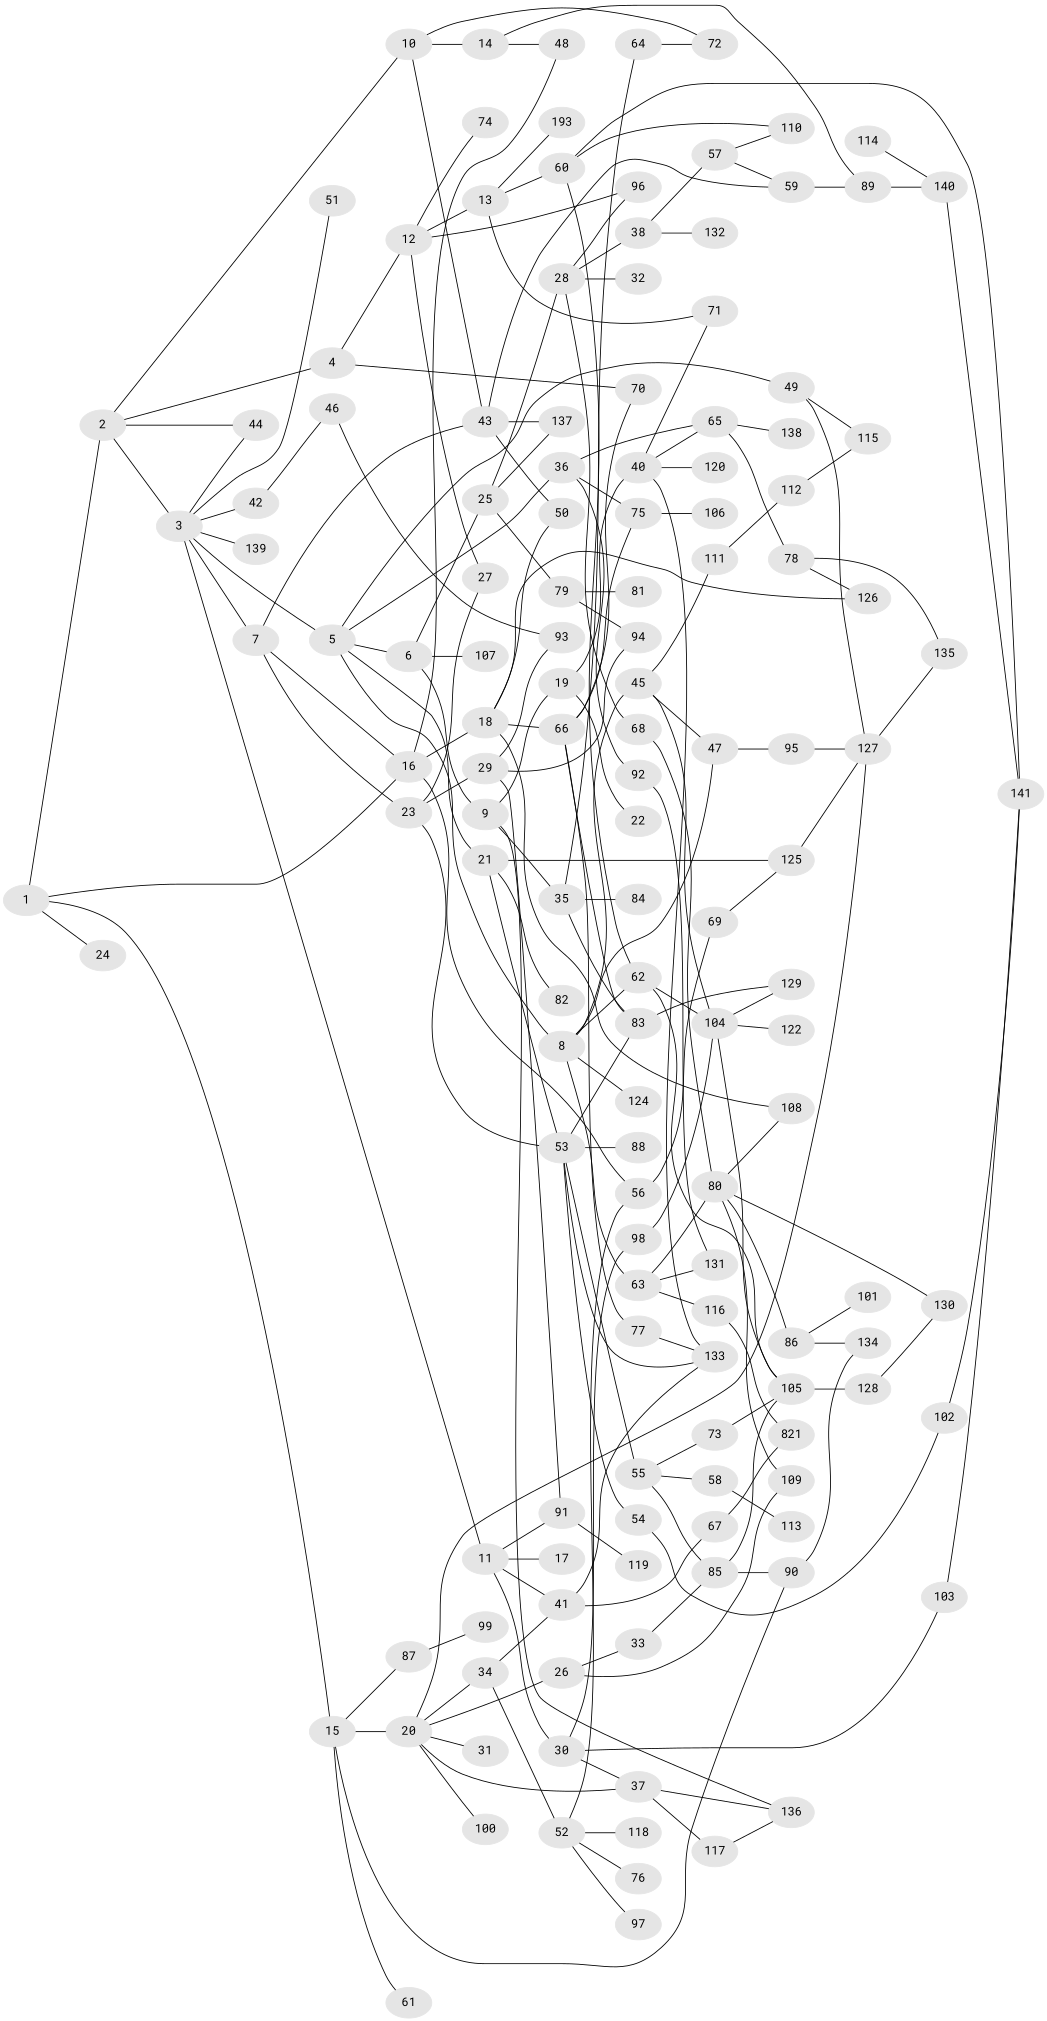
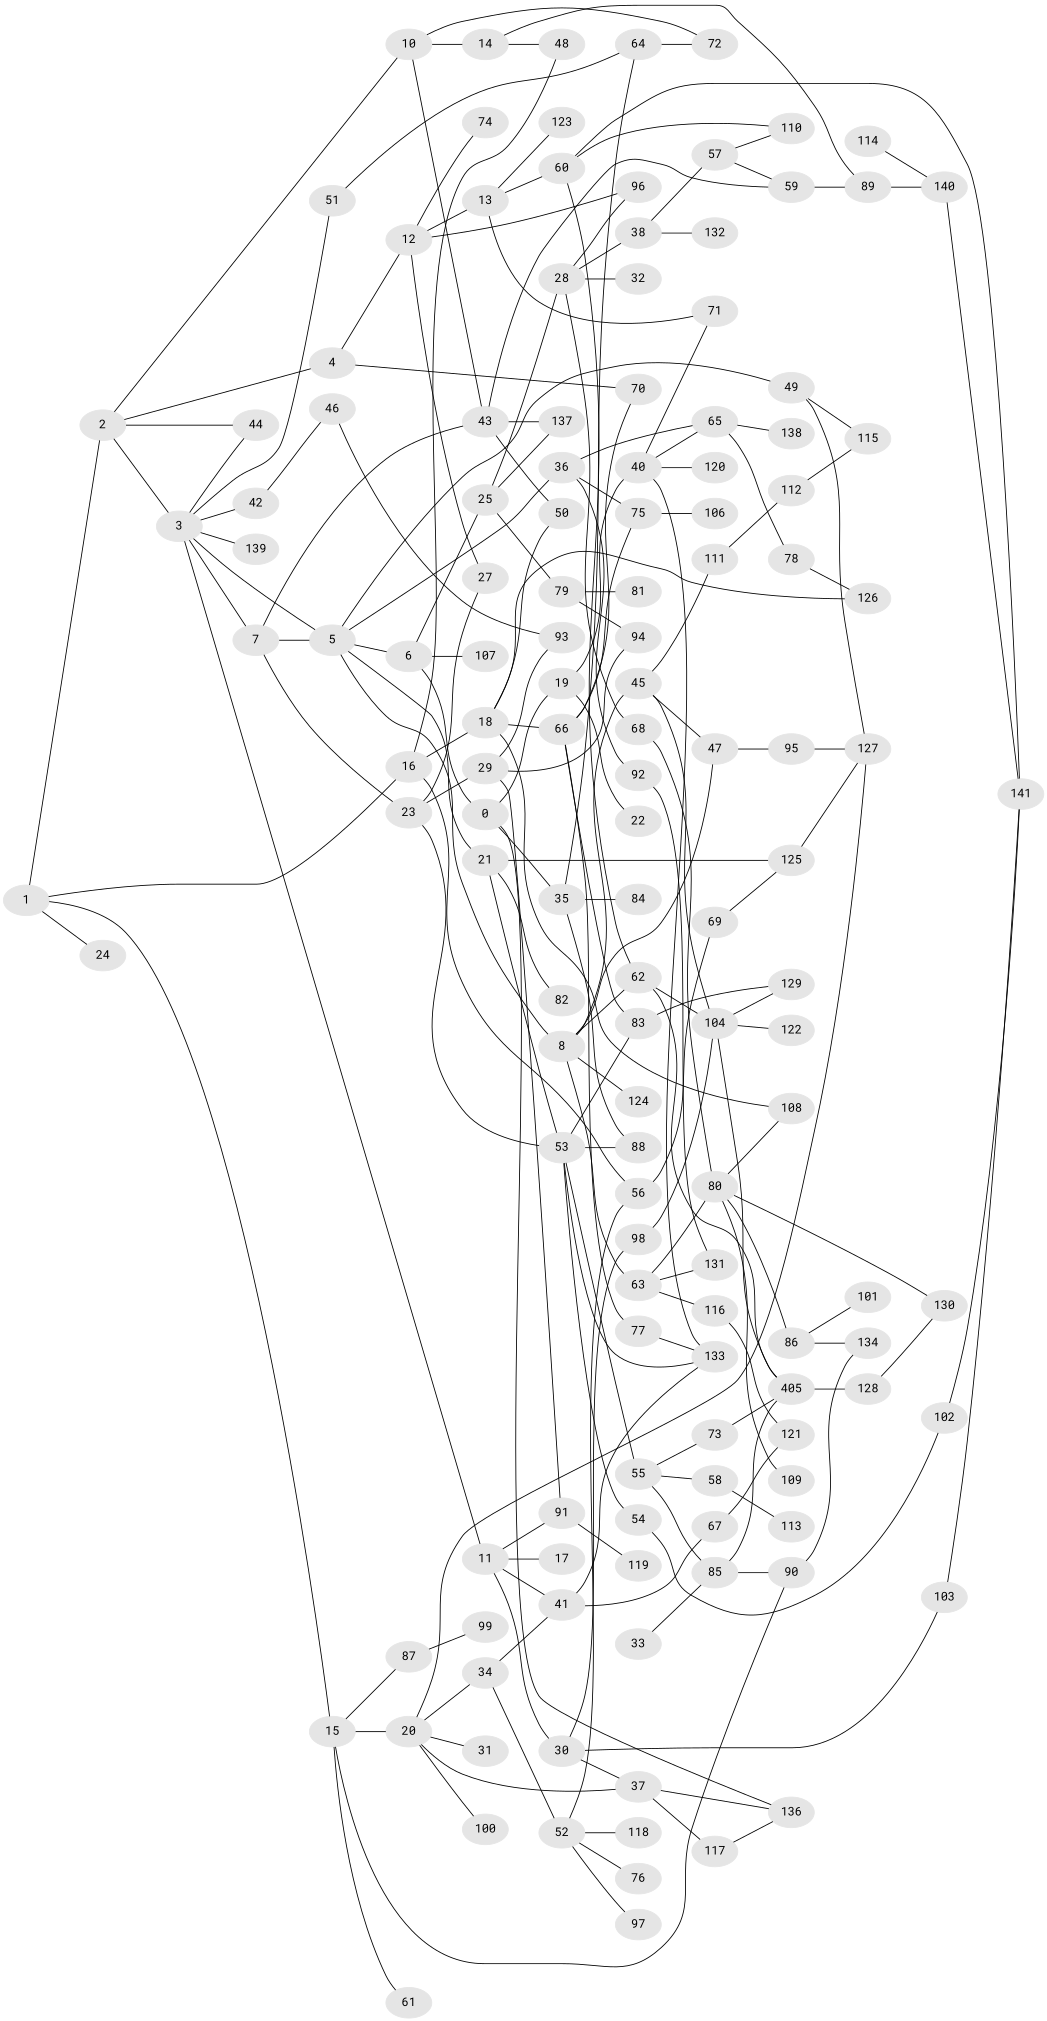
edge "64" -- "51": added
node "193": label "193" -> "123"
node "135": removed
edge "7" -- "16": now "7" -- "5"
node "9": label "9" -> "0"
edge "35" -- "83": now "35" -- "88"
node "105": label "105" -> "405"
node "821": label "821" -> "121"
node "26": removed
